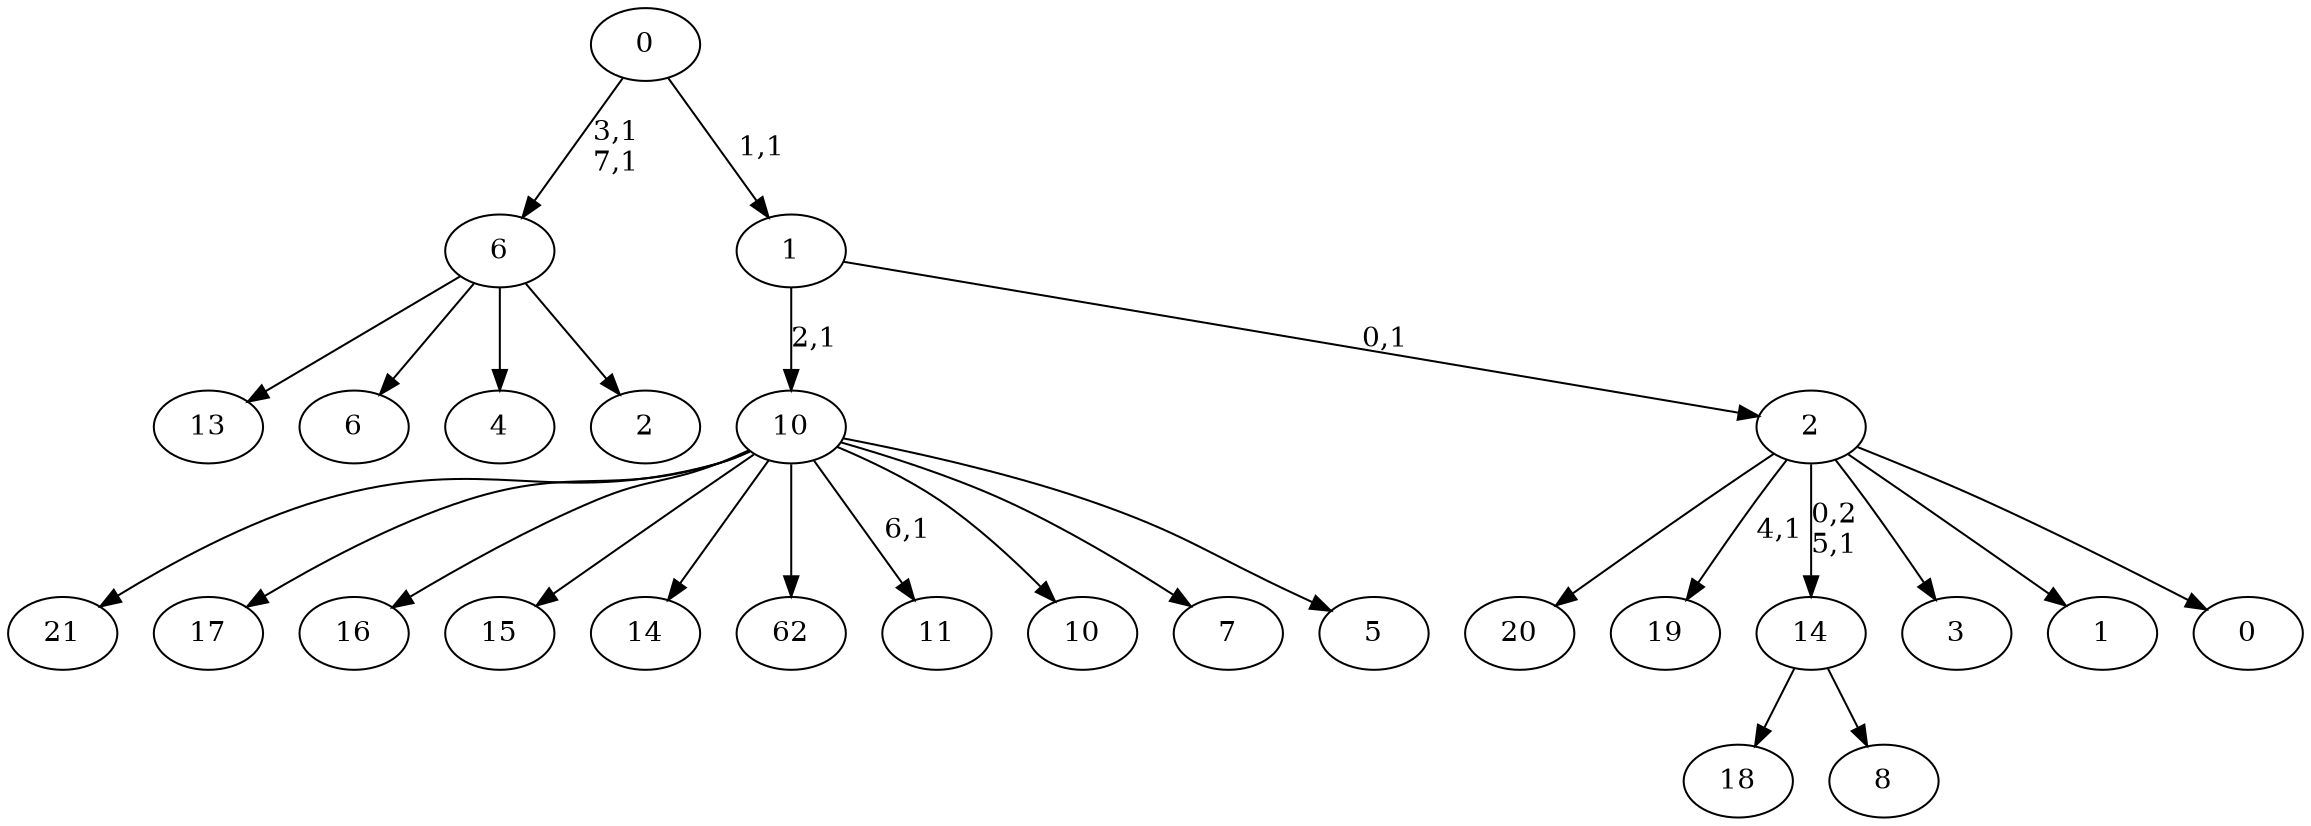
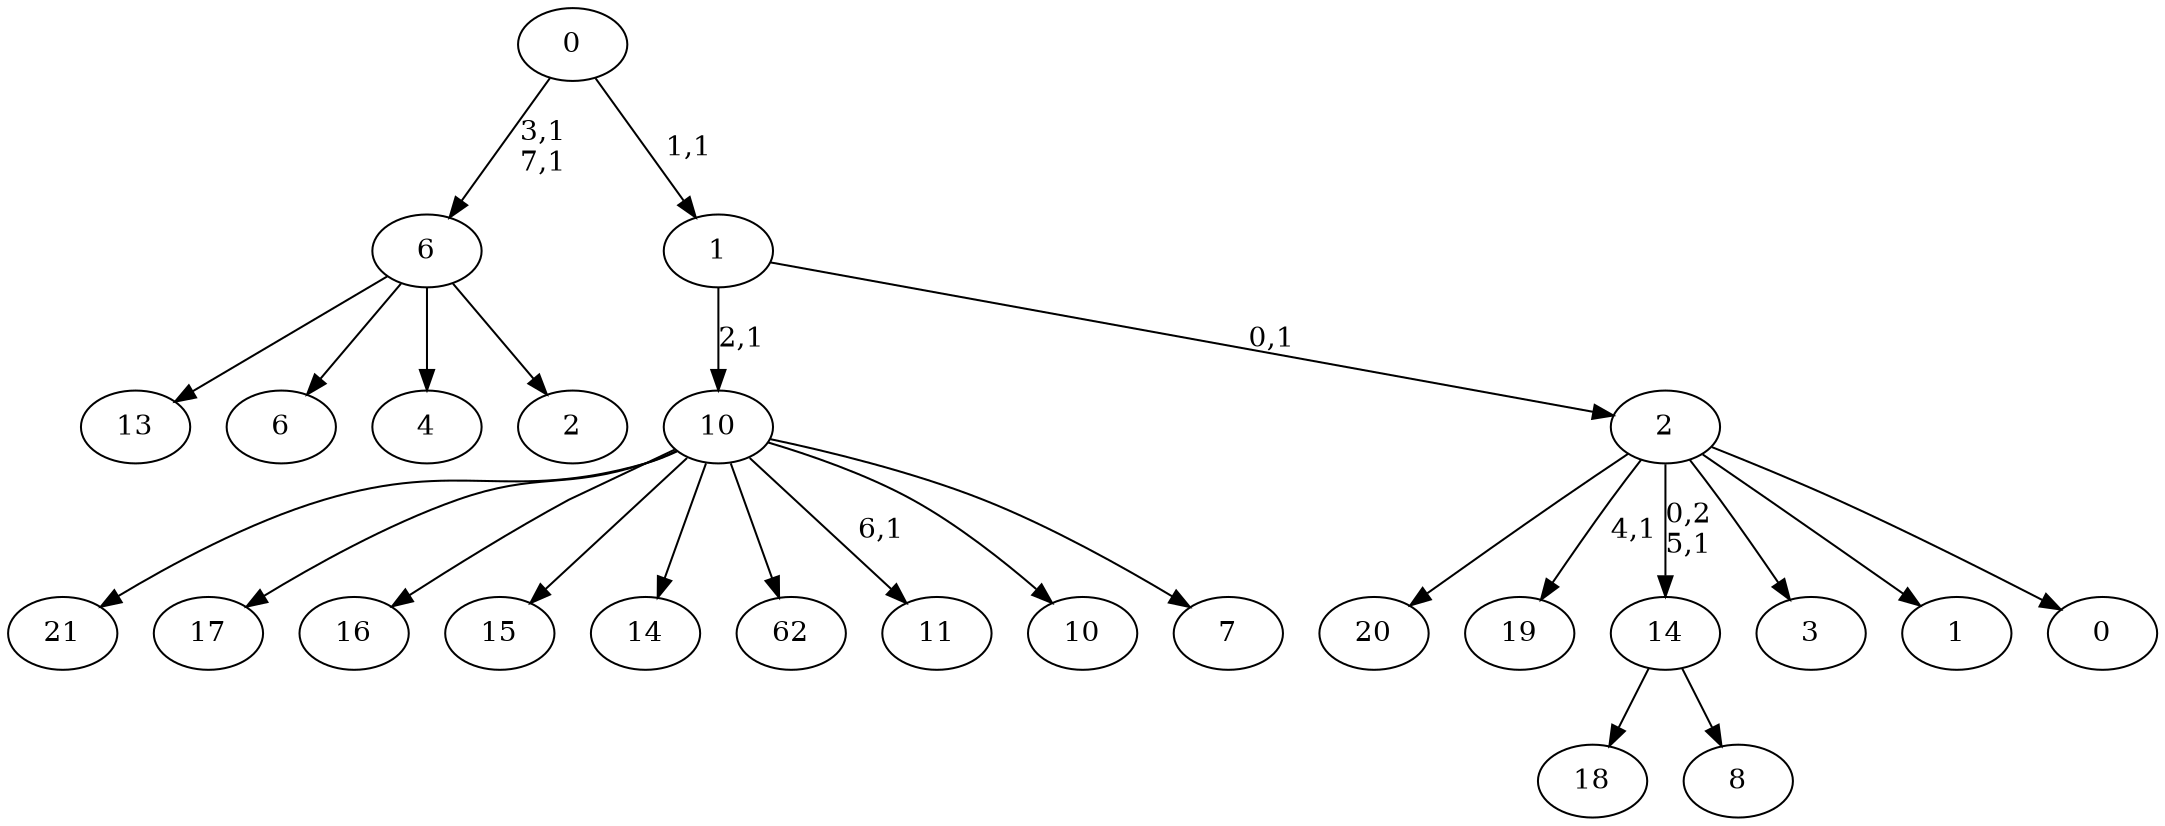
node "5": removed
